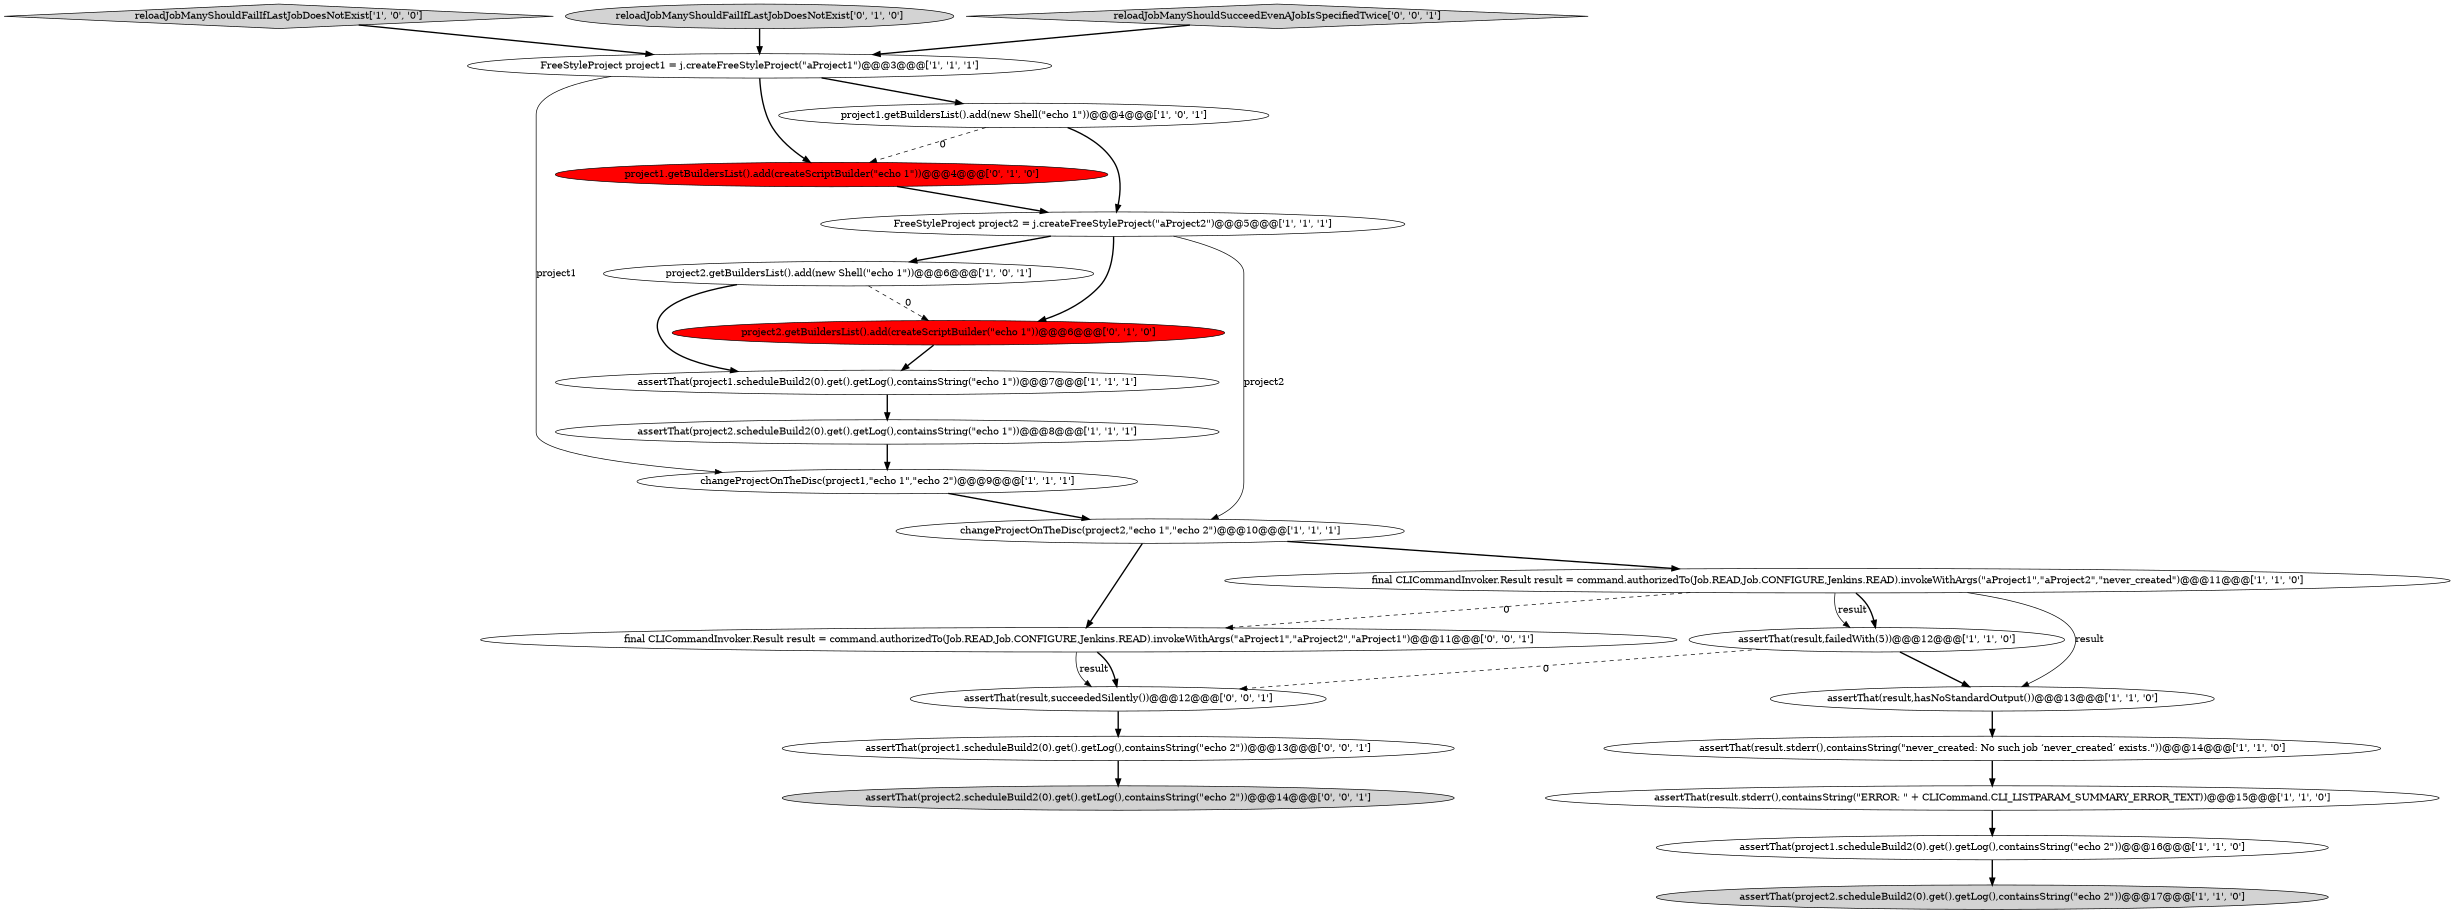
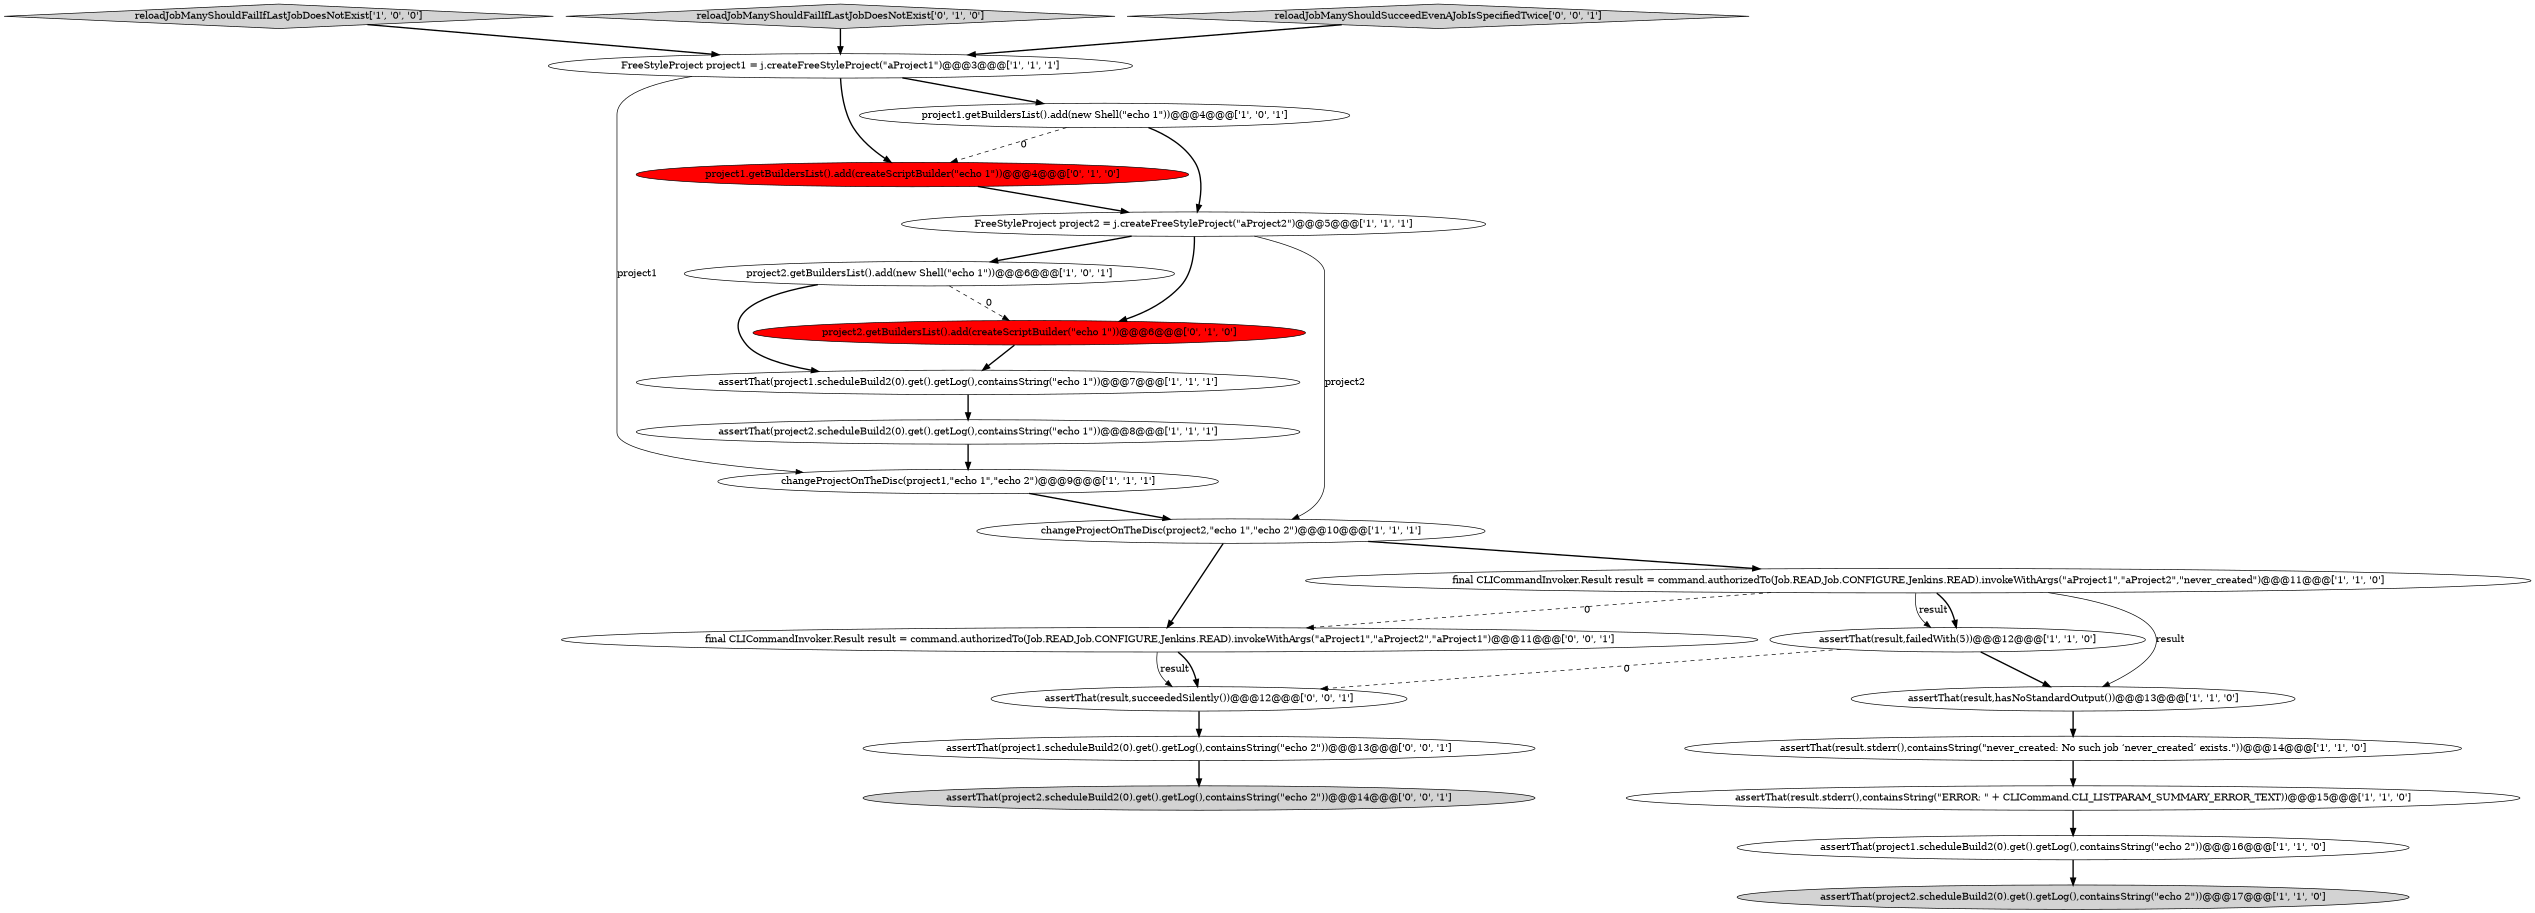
node "reloadJobManyShouldFailIfLastJobDoesNotExist['0', '1', '0']": shape ellipse -> diamond
